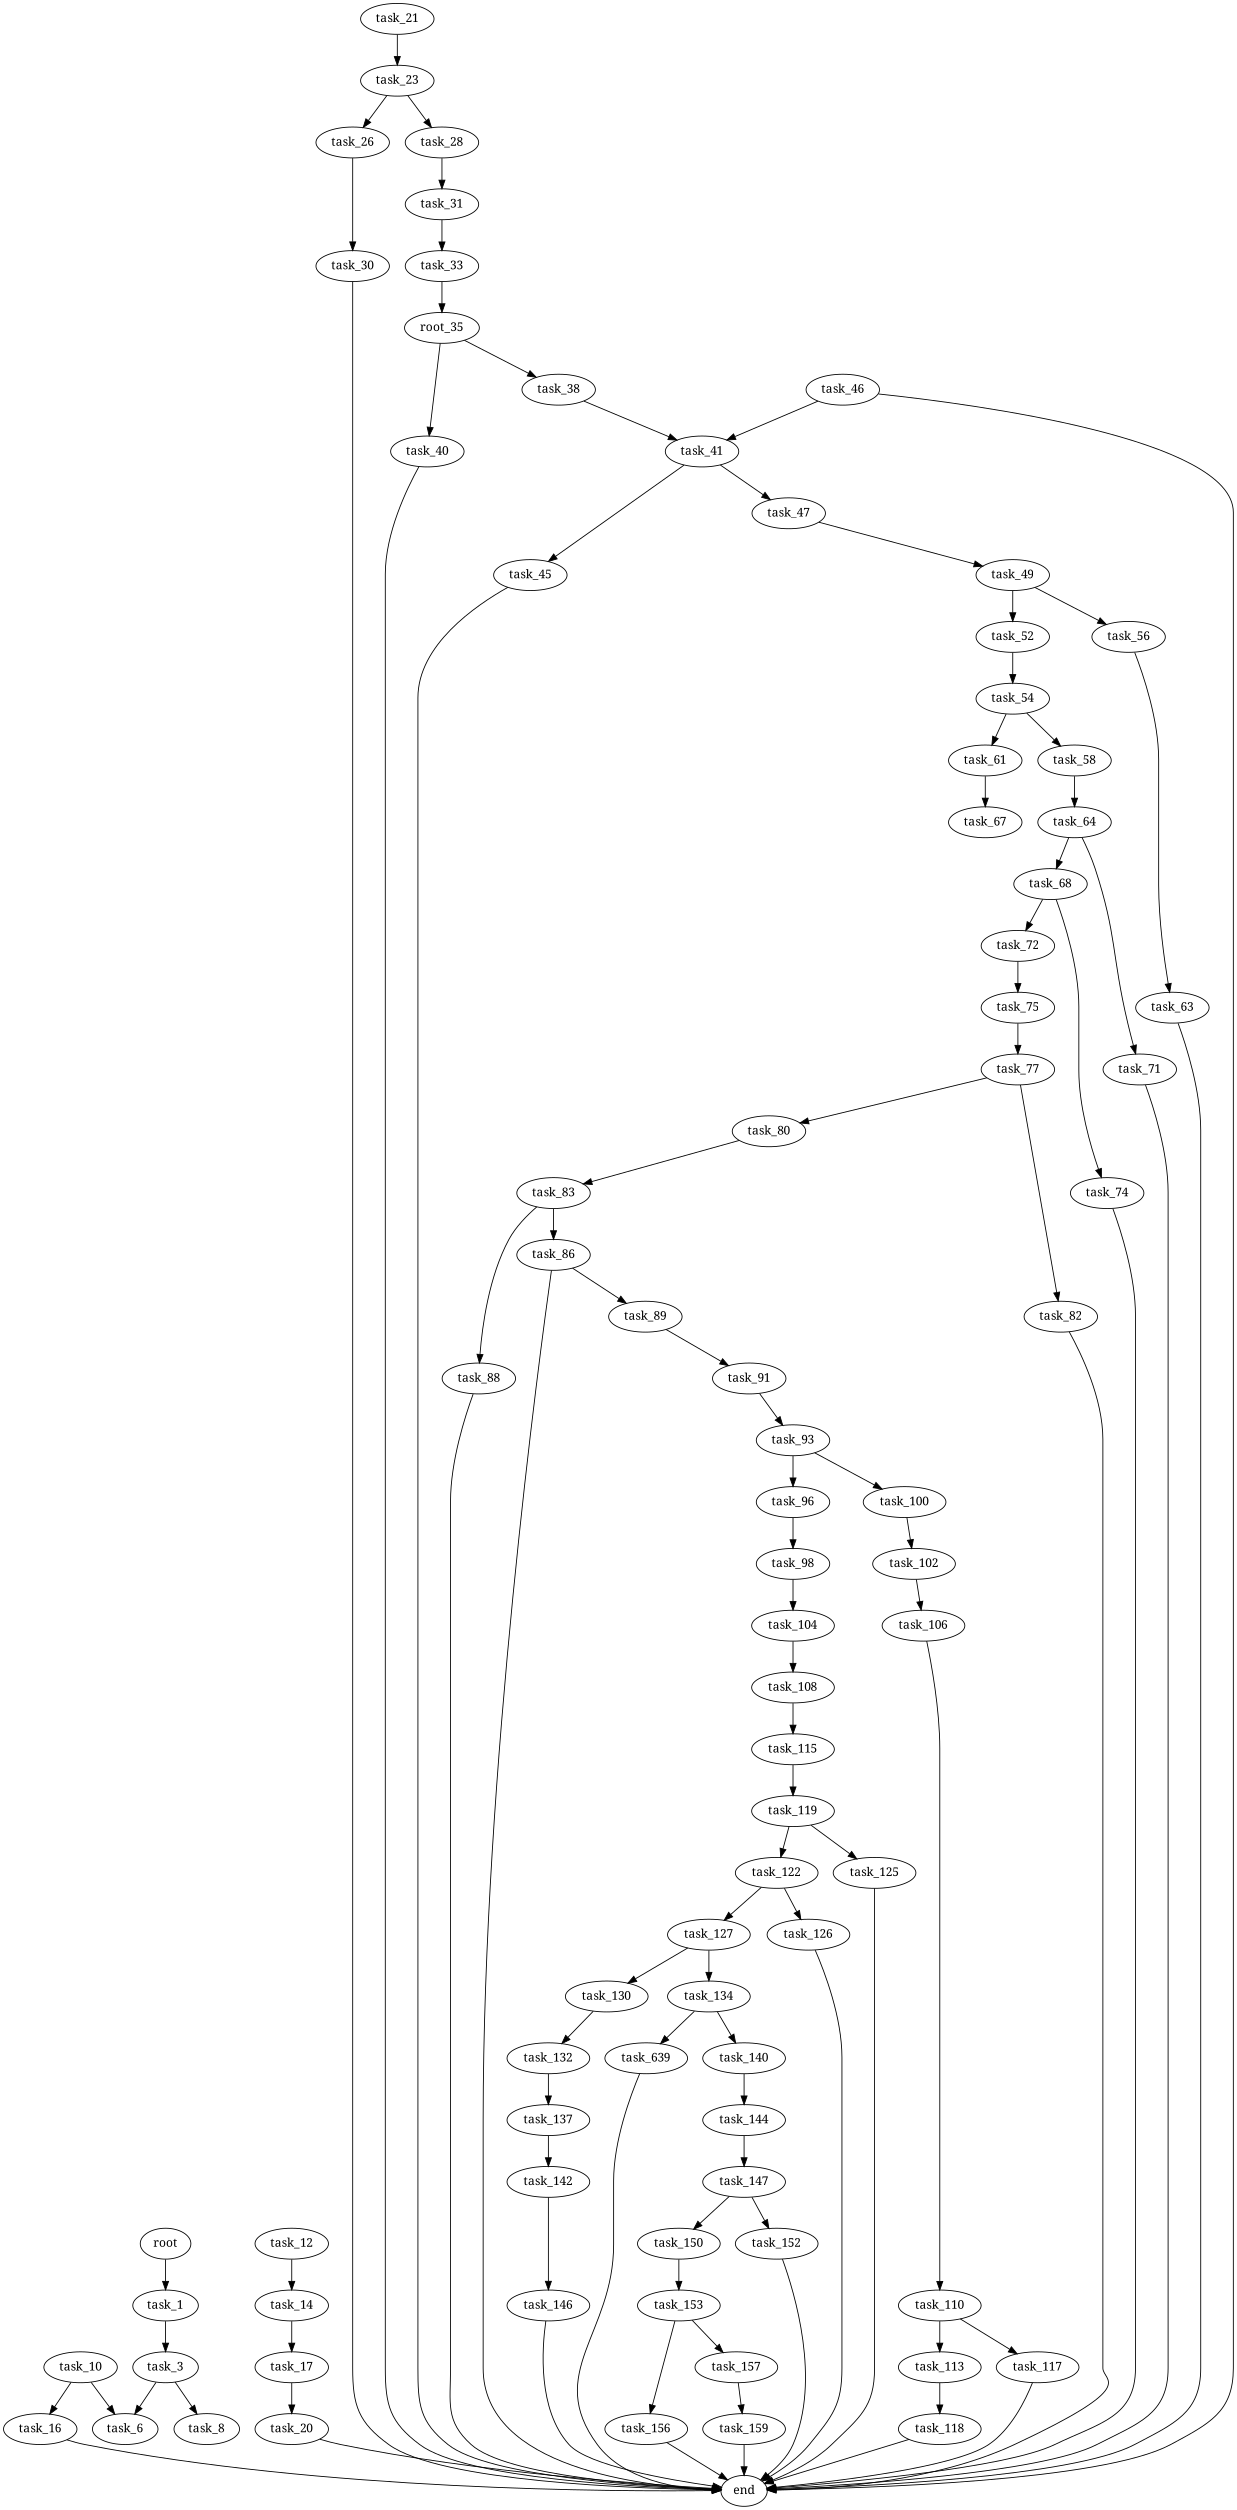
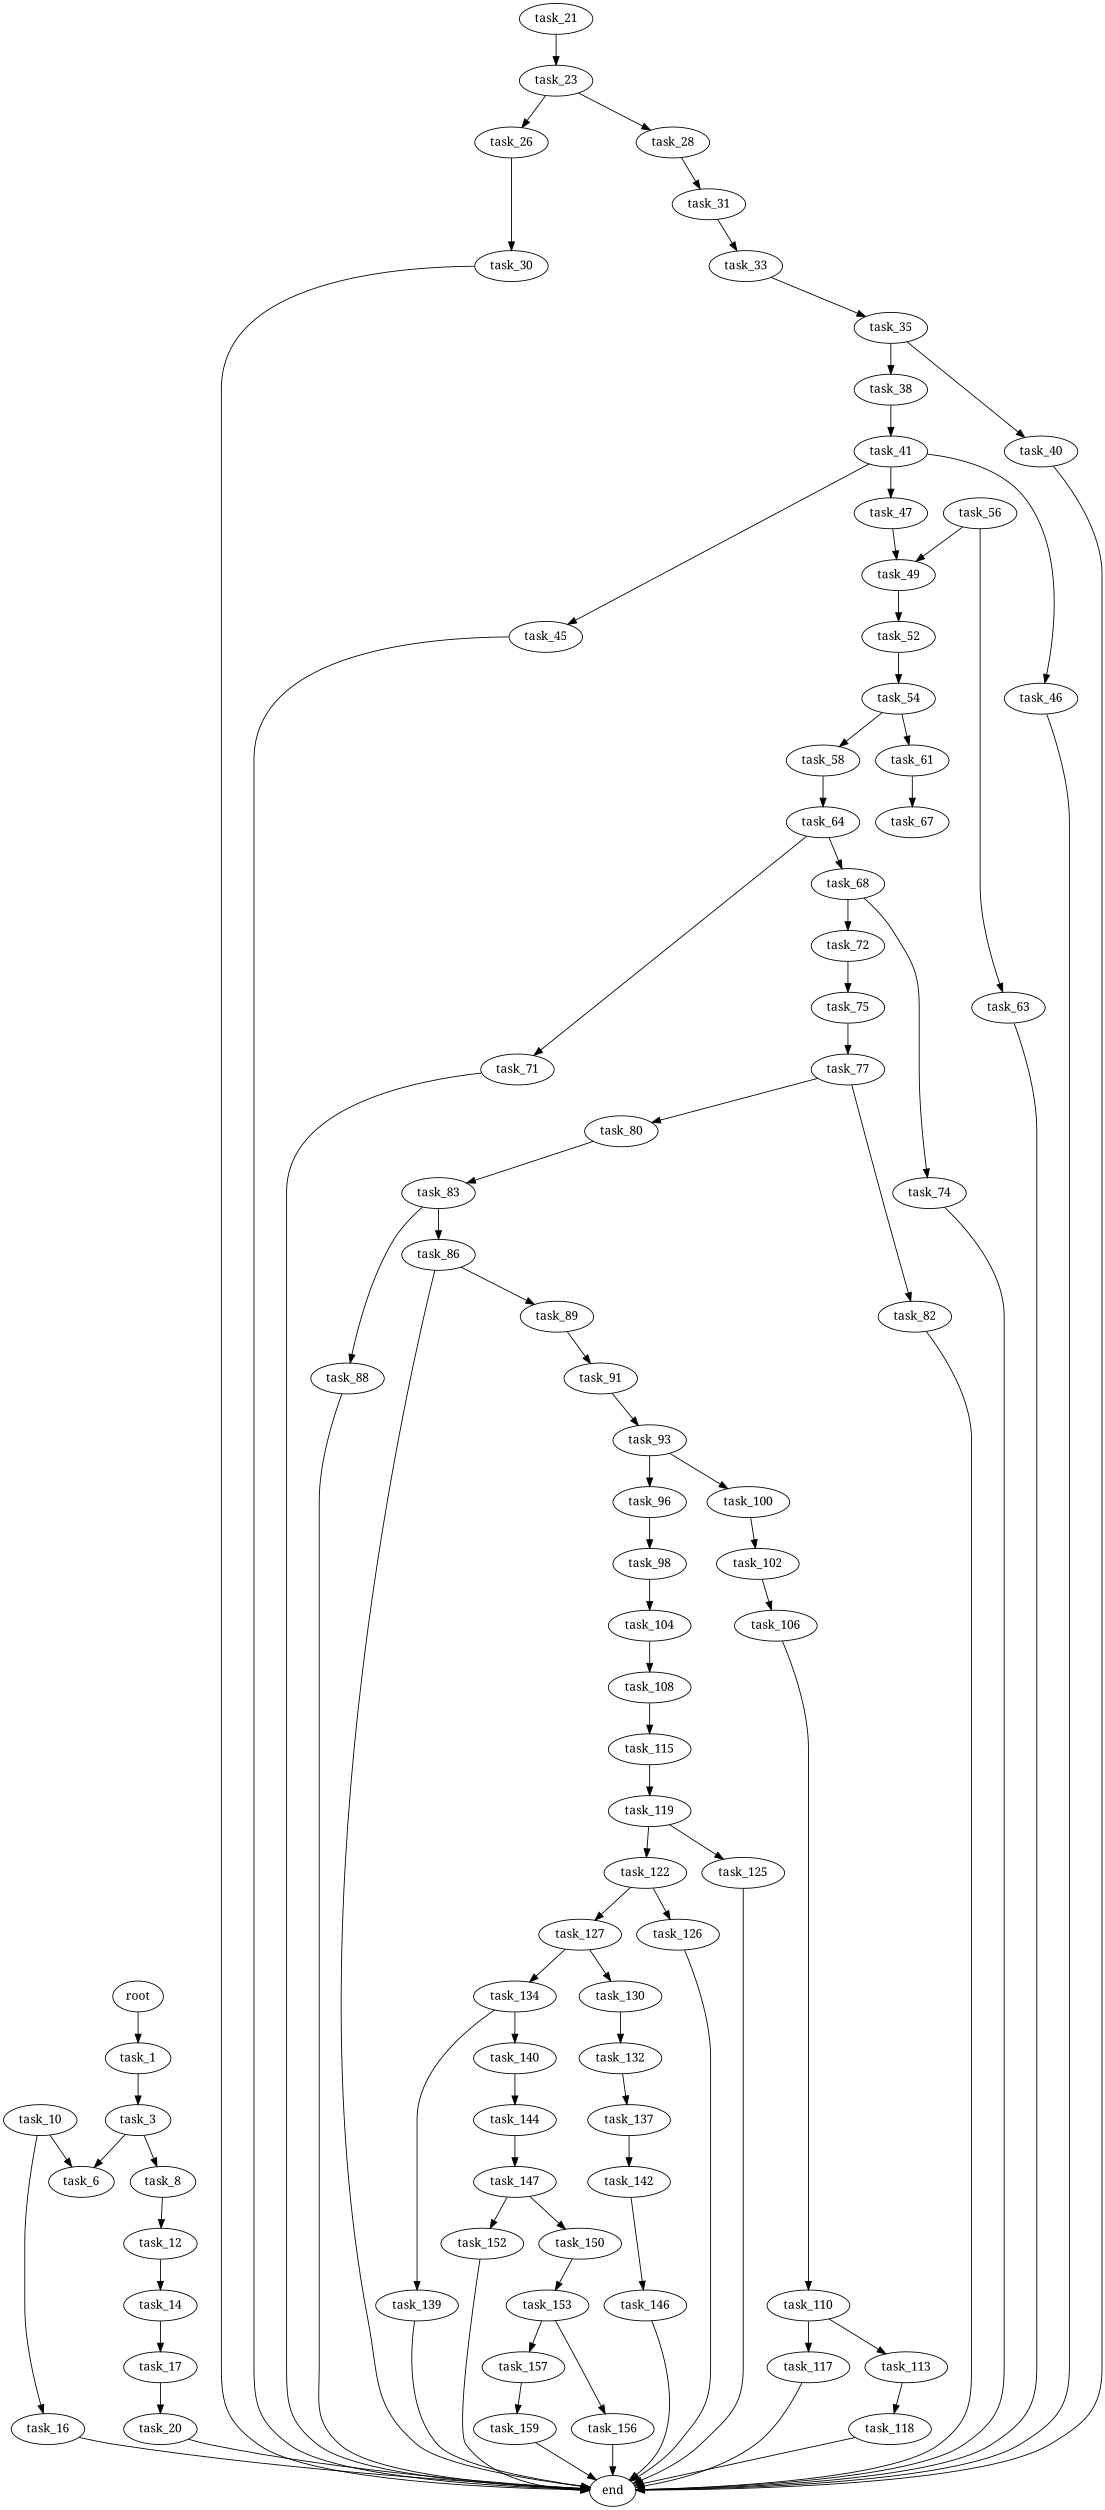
node "root_35": label "root_35" -> "task_35"
edge "task_46" -> "task_41": reversed
edge "task_49" -> "task_56": reversed
node "task_639": label "task_639" -> "task_139"
edge "task_8" -> "task_12": added
